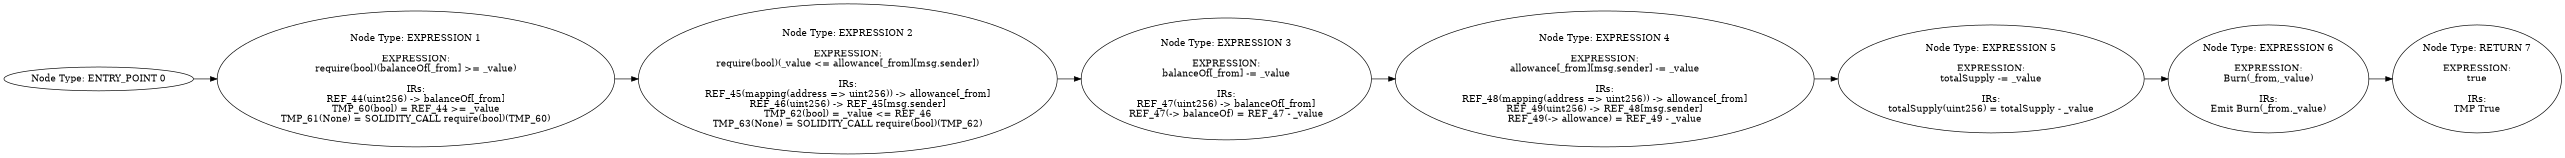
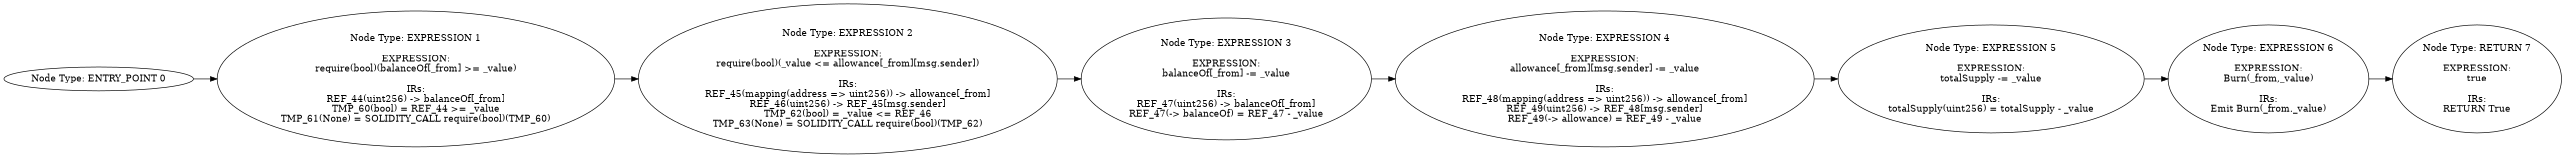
node "Node Type: RETURN 7 EXPRESSION: true IRs: TMP True": label "Node Type: RETURN 7 EXPRESSION: true IRs: TMP True" -> "Node Type: RETURN 7 EXPRESSION: true IRs: RETURN True"
